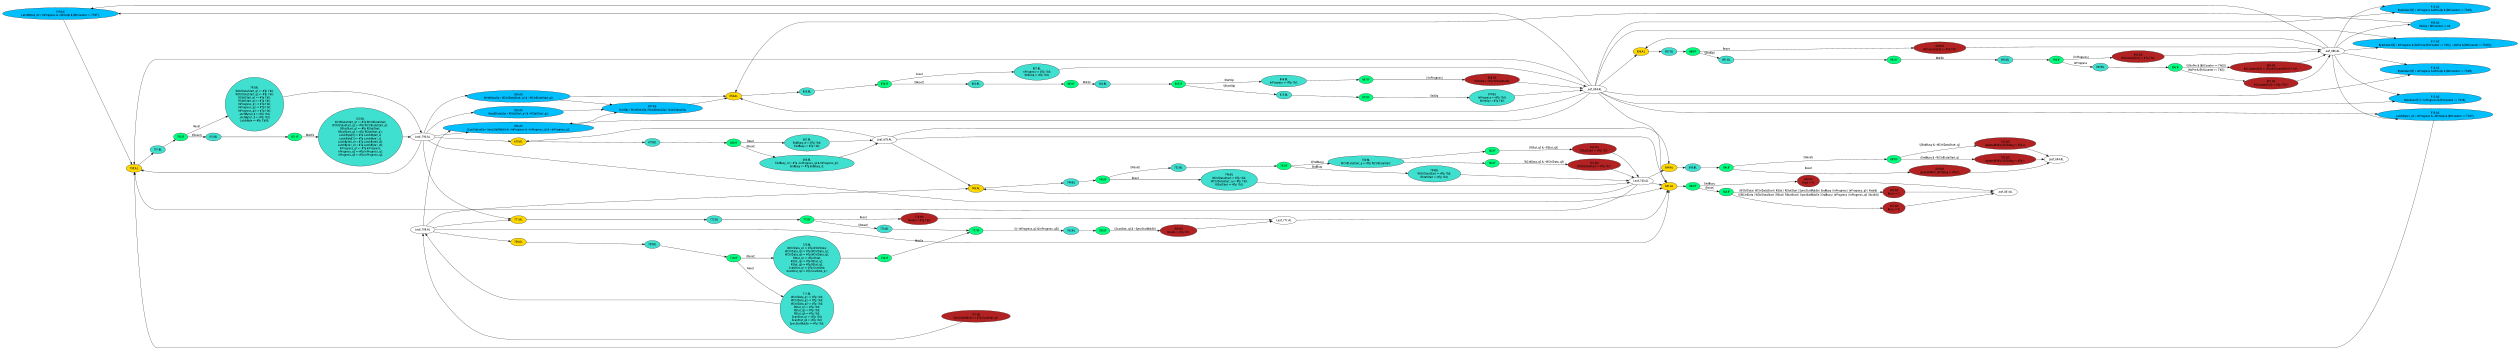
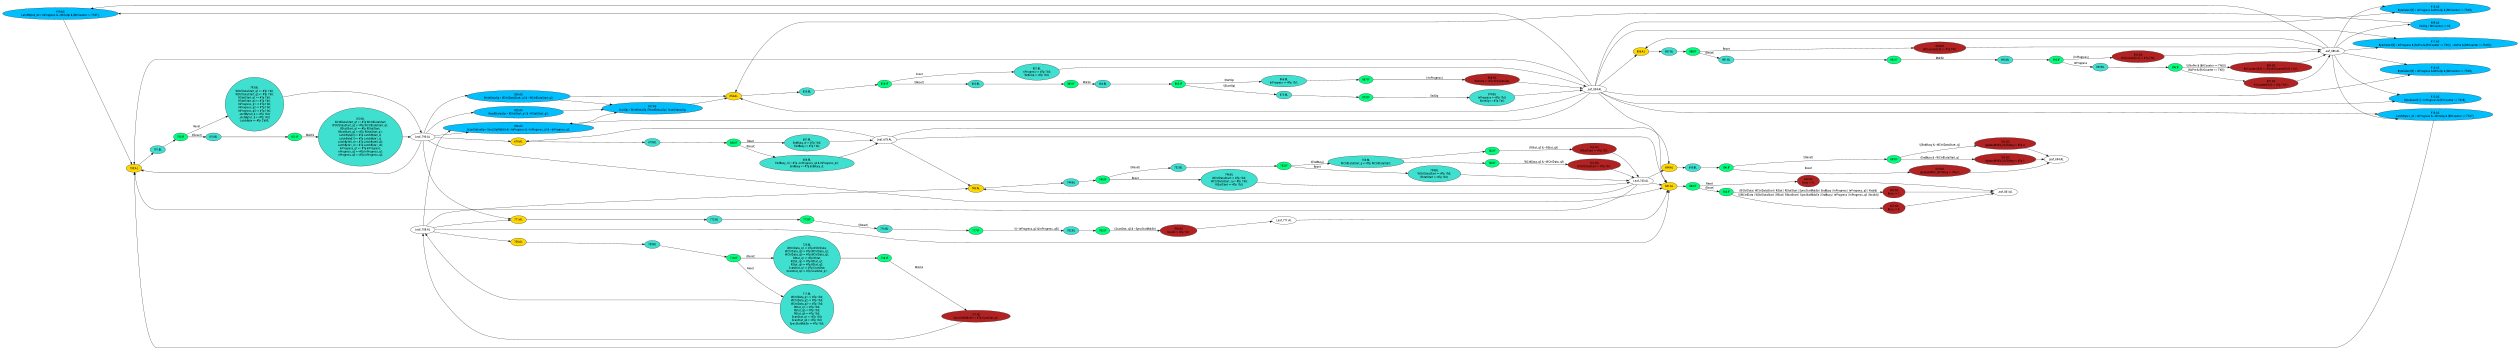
edge "888:IF" -> "891:BL": label "!(EndOp)" -> "!(Reset)"
edge "753:IF" -> "754:BL WCtrlDataStart <= #Tp 1'b0; RStatStart <= #Tp 1'b0;": label "EndBusy" -> "Reset"
edge "842:IF" -> "843:NS Busy <= 0;": label "EndBusy" -> "Reset"
node "774:NS Nvalid <= #Tp 1'b0;": removed
edge "736:IF" -> "777:IF": now "736:IF" -> "737:NS SyncStatMdcEn <= #Tp ScanStat_q2;"
